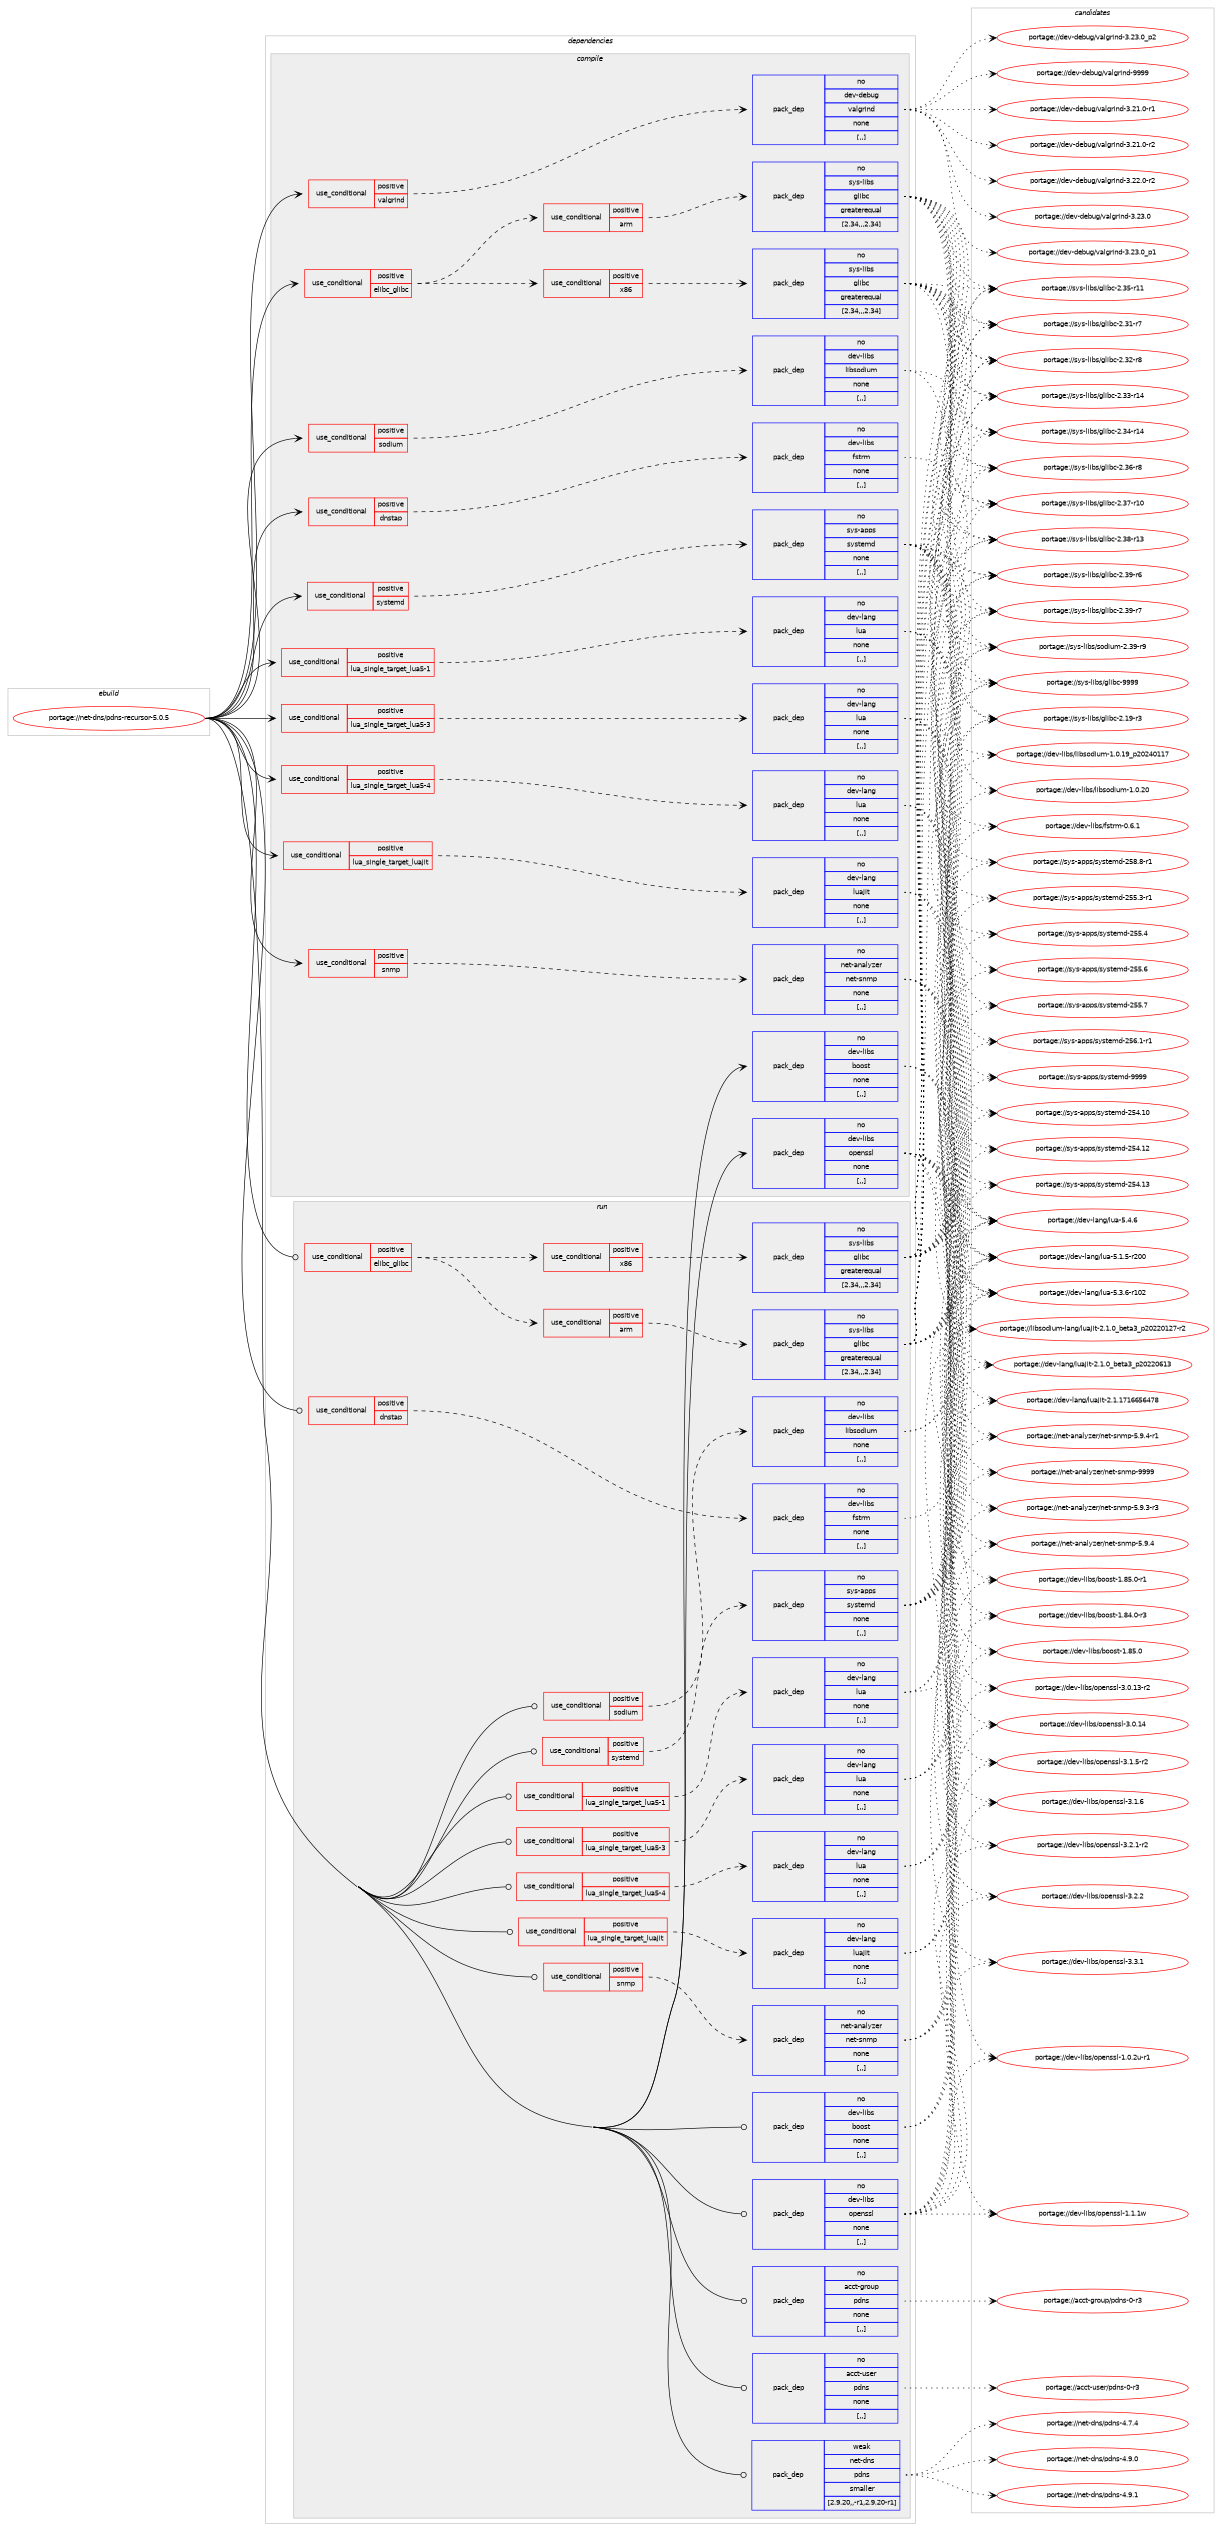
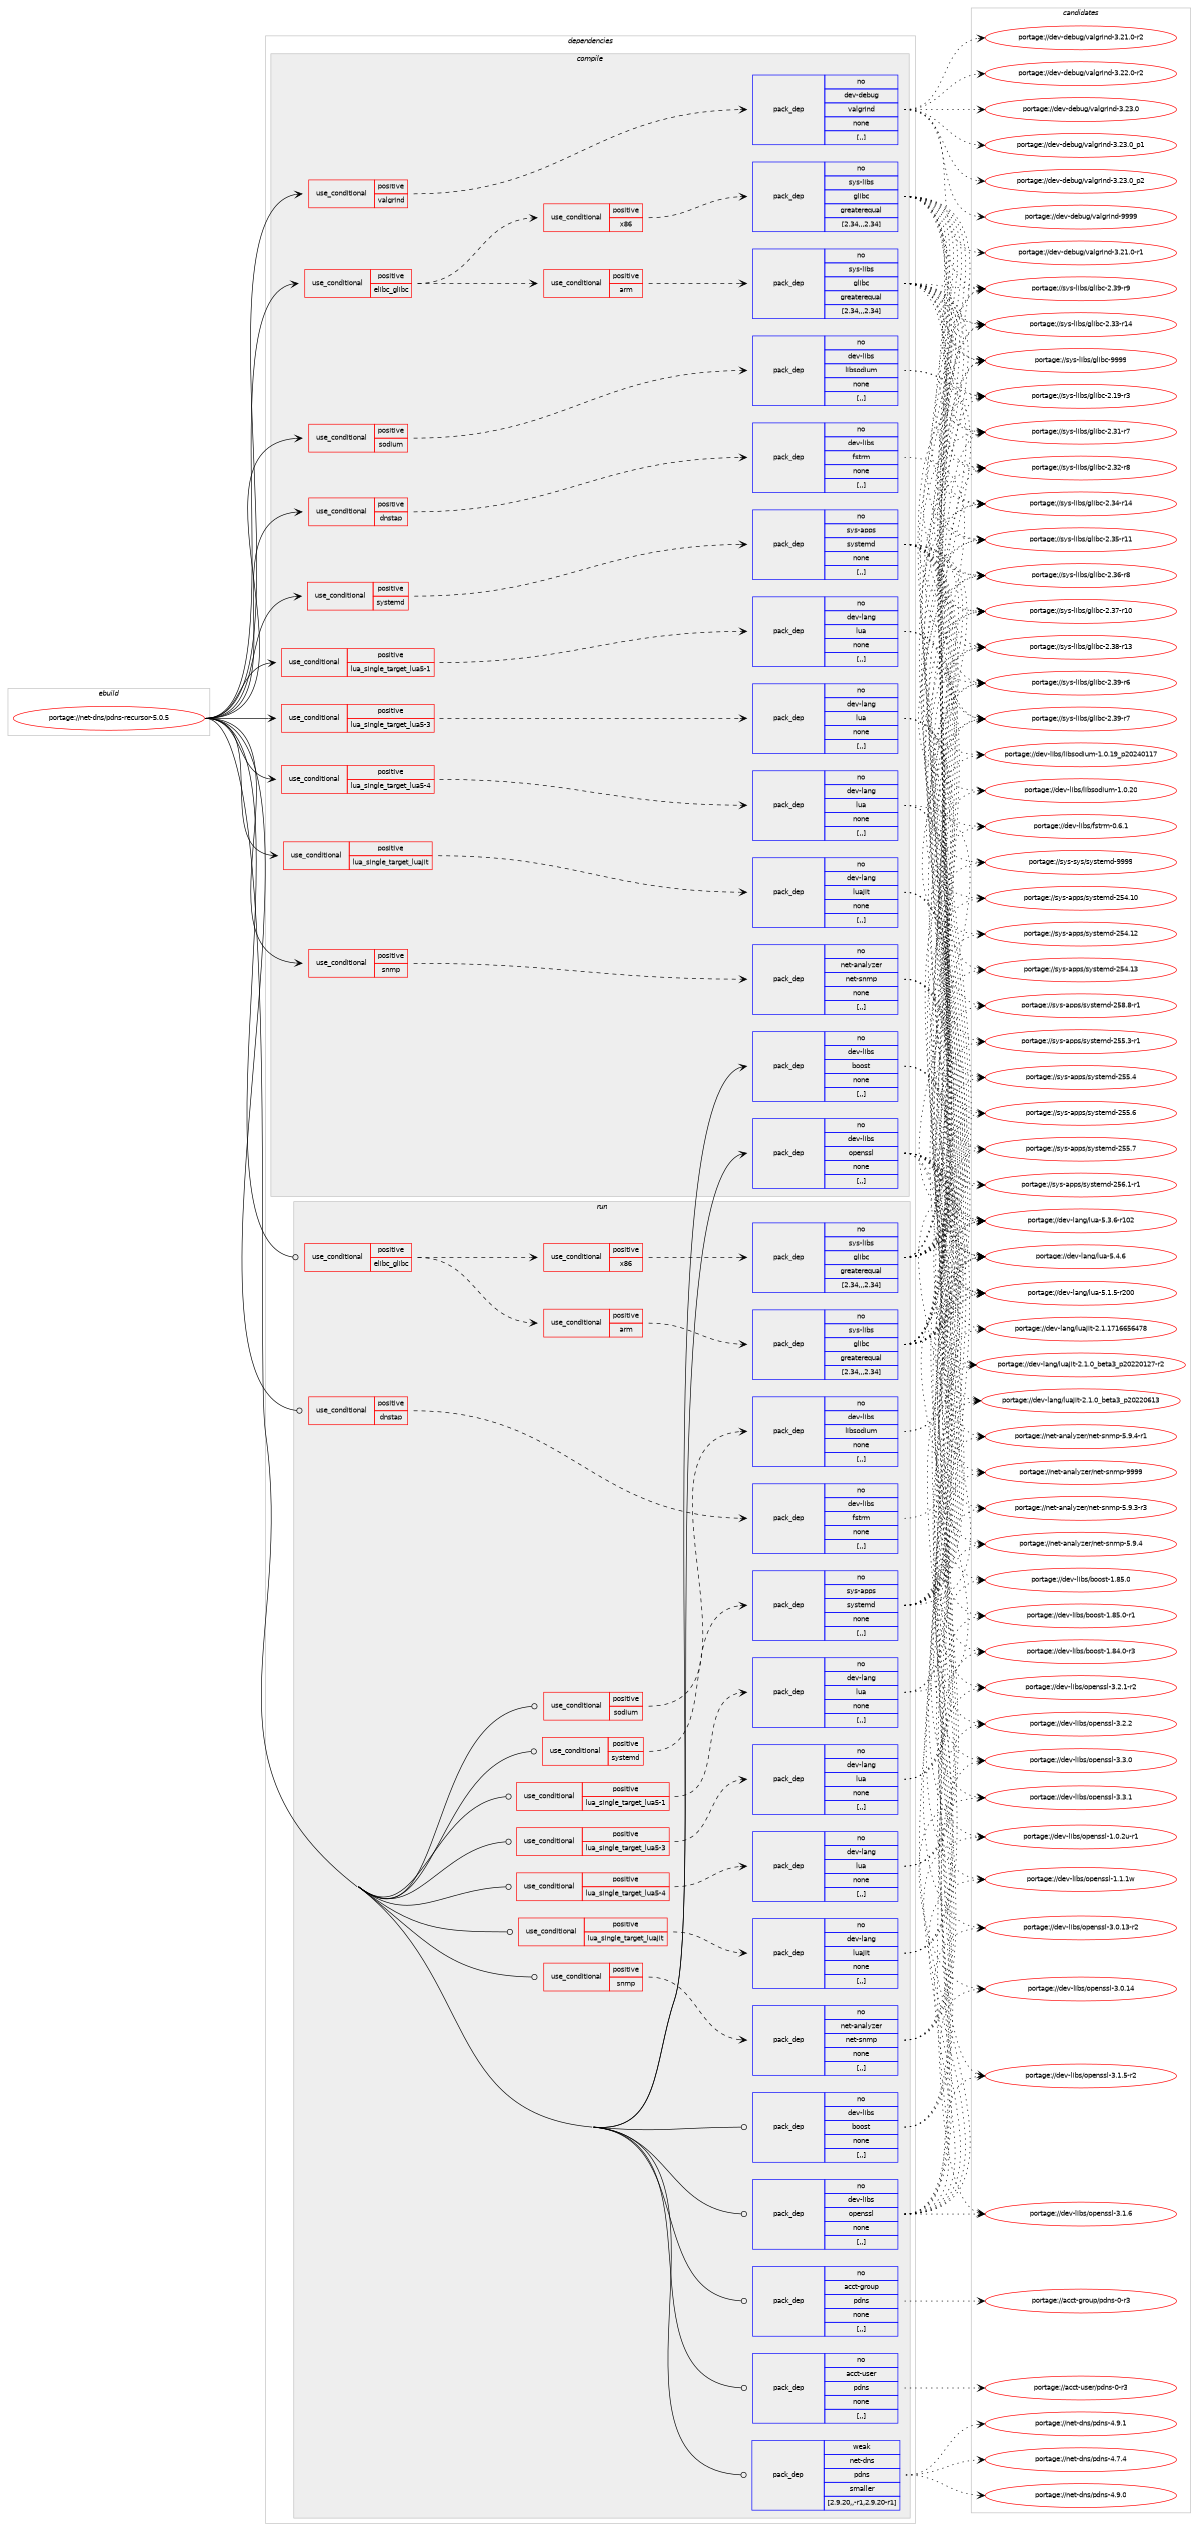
node "portage://sys-libs/sodium-2.39-r9": label "portage://sys-libs/sodium-2.39-r9" -> "portage://sys-libs/glibc-2.39-r9"
node "portage://sys-apps/systemd-9999": label "portage://sys-apps/systemd-9999" -> "portage://sys-sys/systemd-9999"
node "portage://libsodium-lang/luajit-2.1.0_beta3_p20220127-r2": label "portage://libsodium-lang/luajit-2.1.0_beta3_p20220127-r2" -> "portage://dev-lang/luajit-2.1.0_beta3_p20220127-r2"
node "portage://dev-libs/openssl-3.3.0": added
